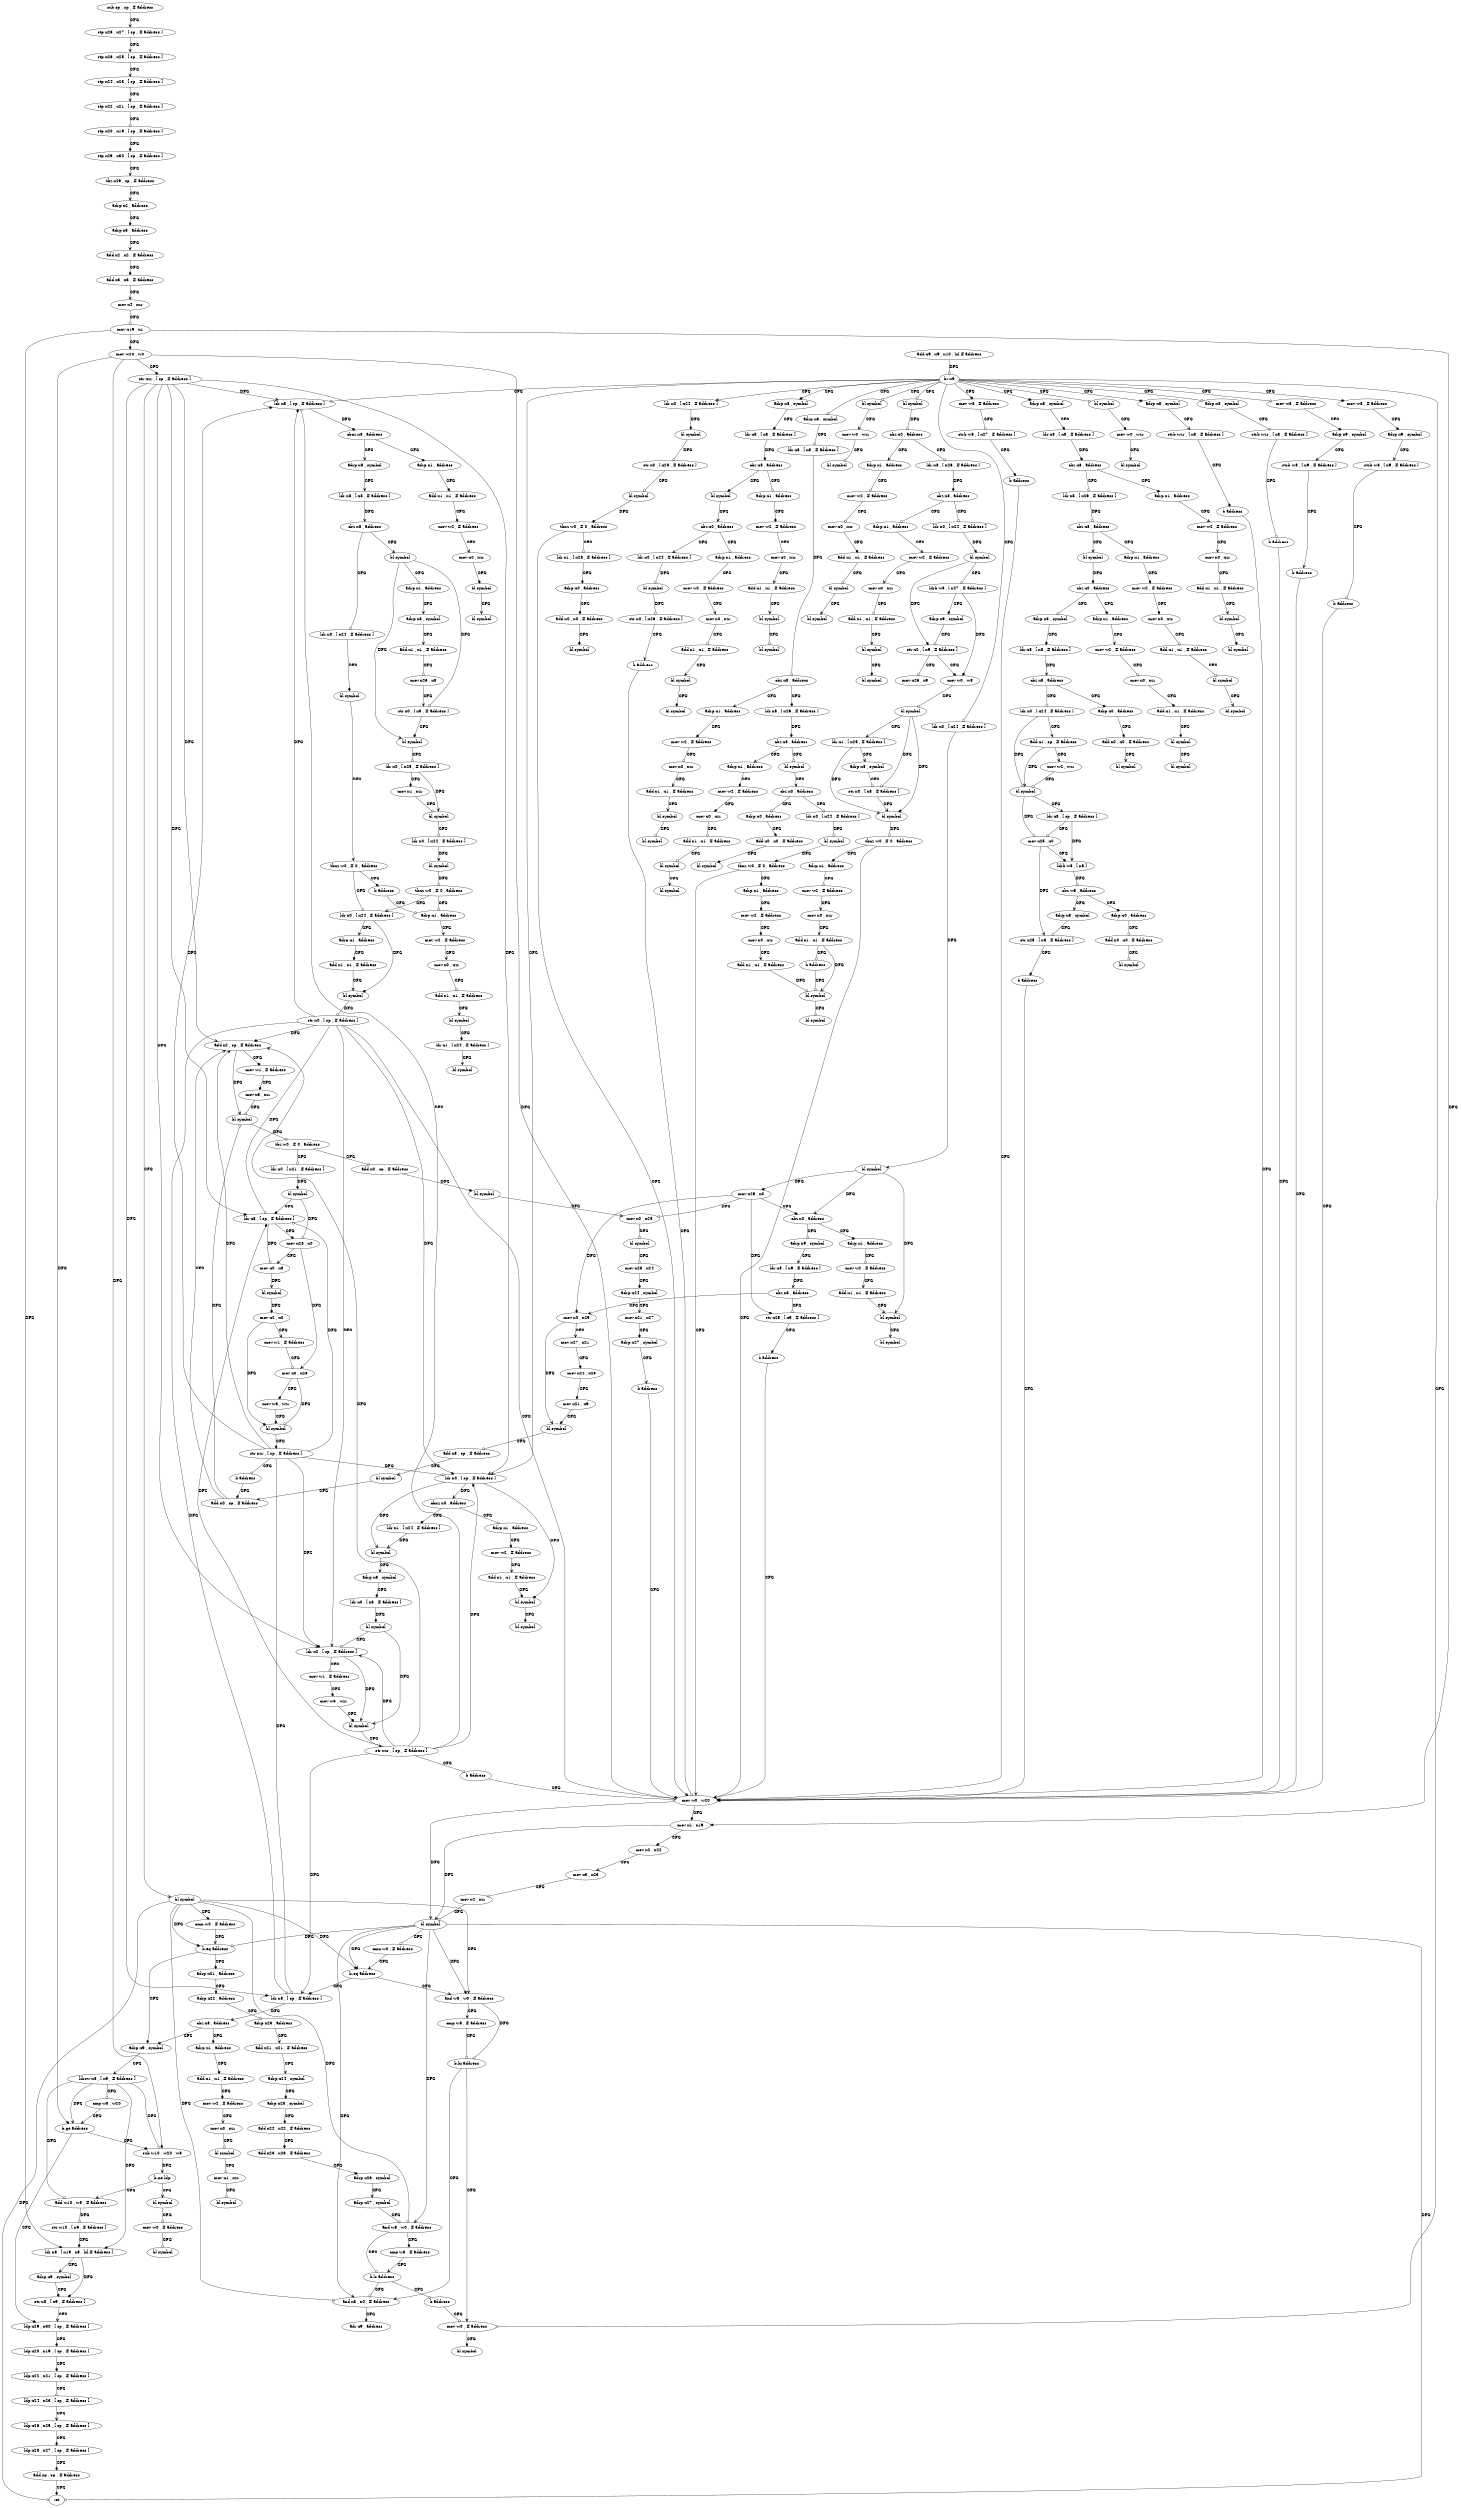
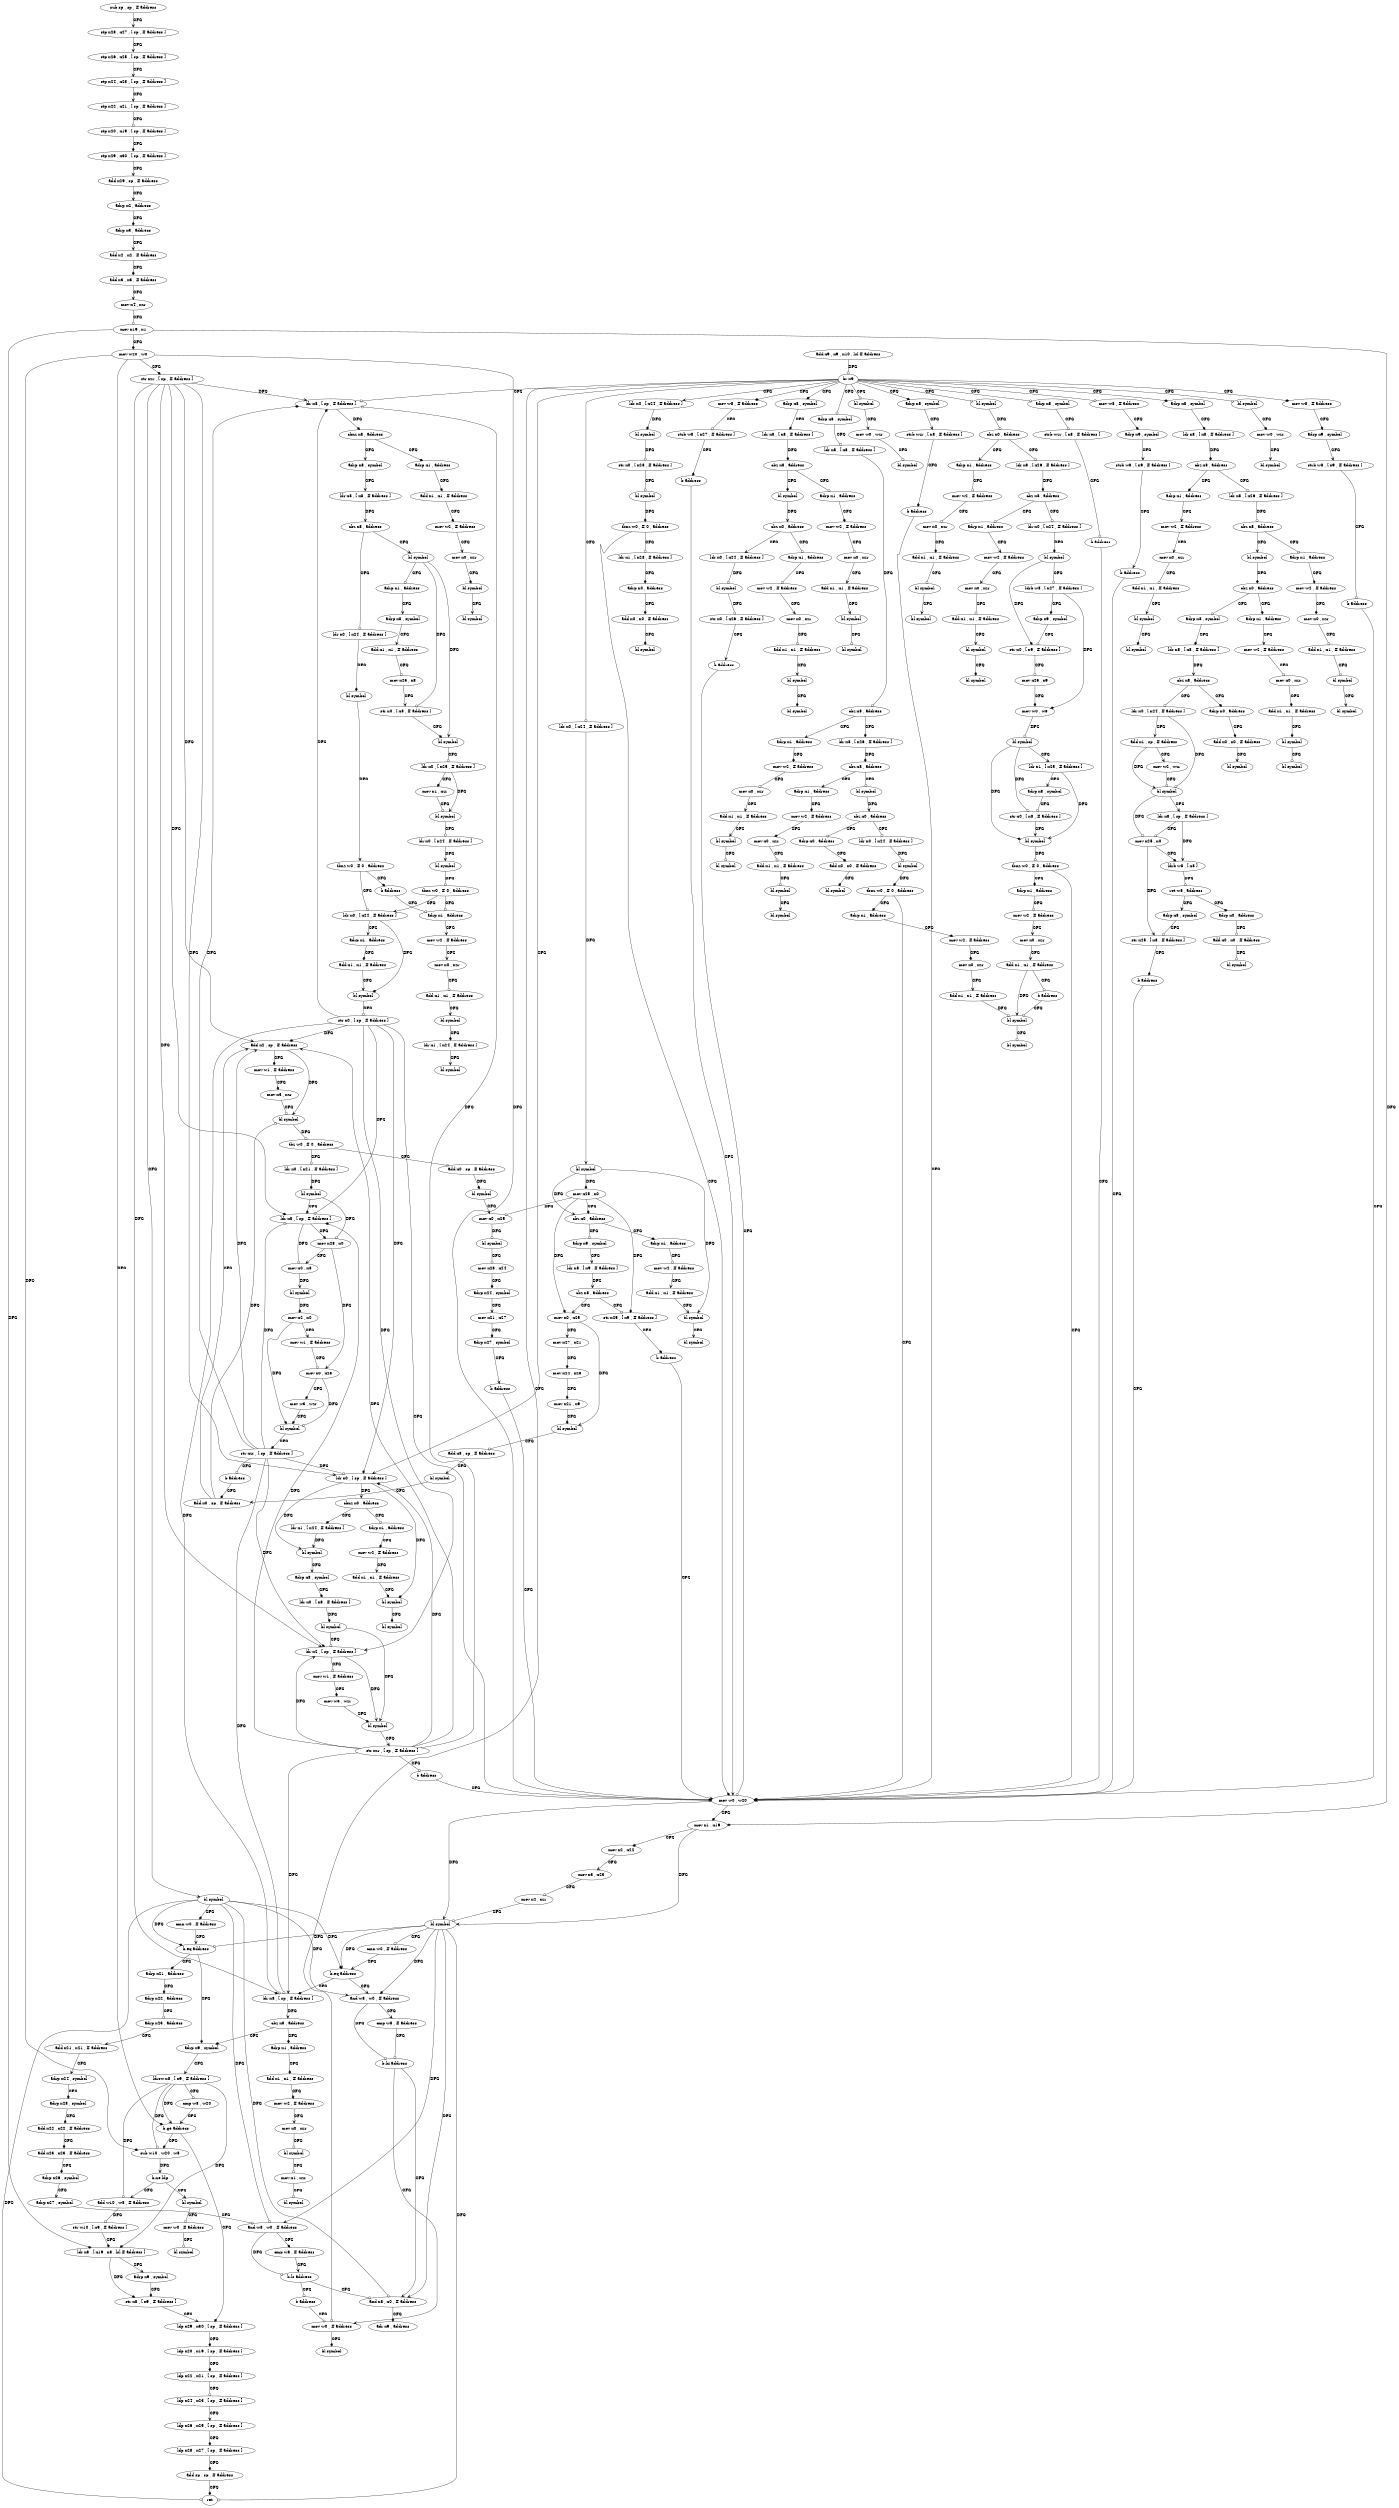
node "tbz x29 , sp , # address": label "tbz x29 , sp , # address" -> "add x29 , sp , # address"
edge "str x0 , [ x9 , # address ]" -> "mov w0 , w8": now "mov x25 , x9" -> "mov w0 , w8"
node "cbz w8 , address": label "cbz w8 , address" -> "ret w8 , address"
